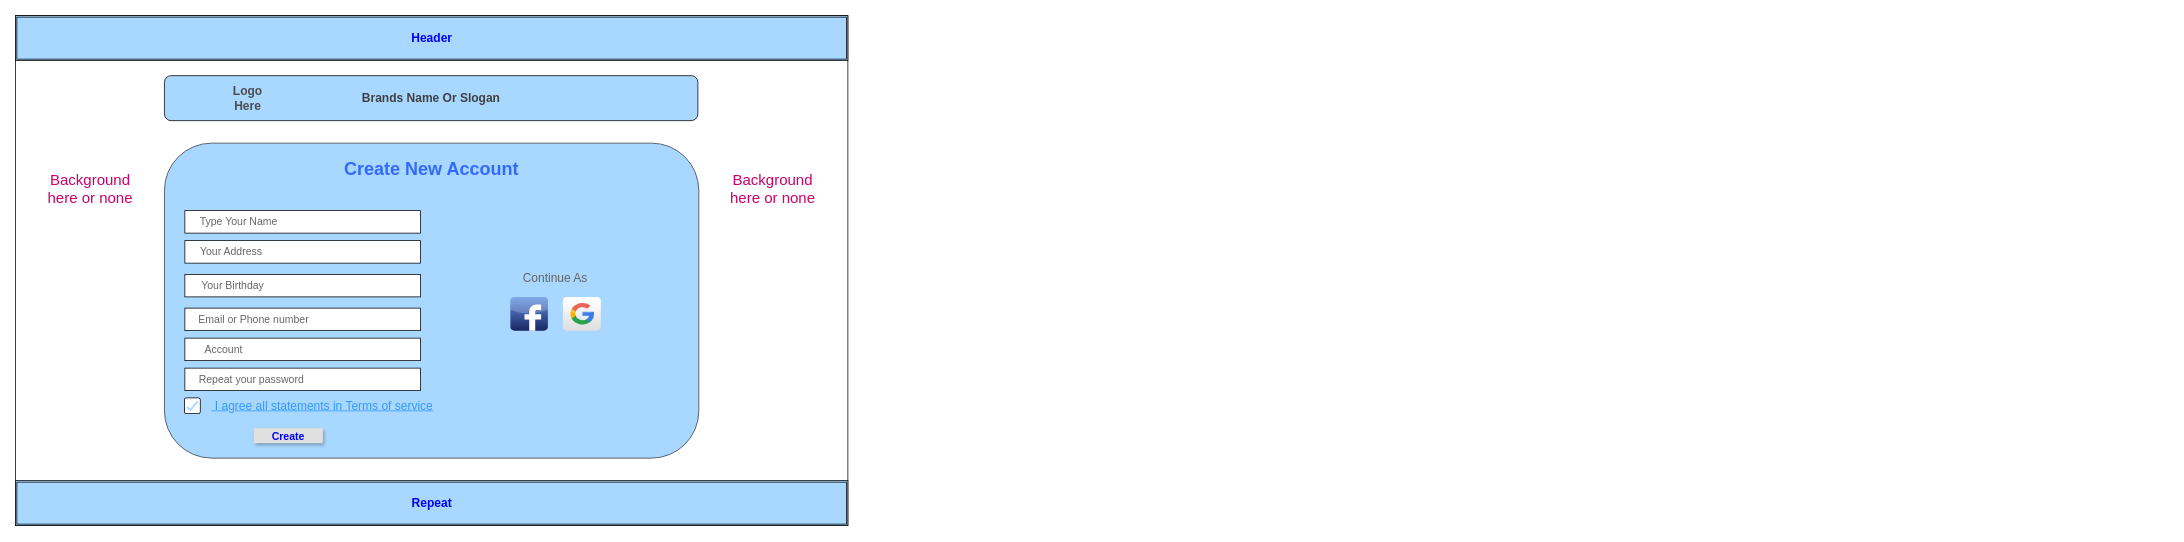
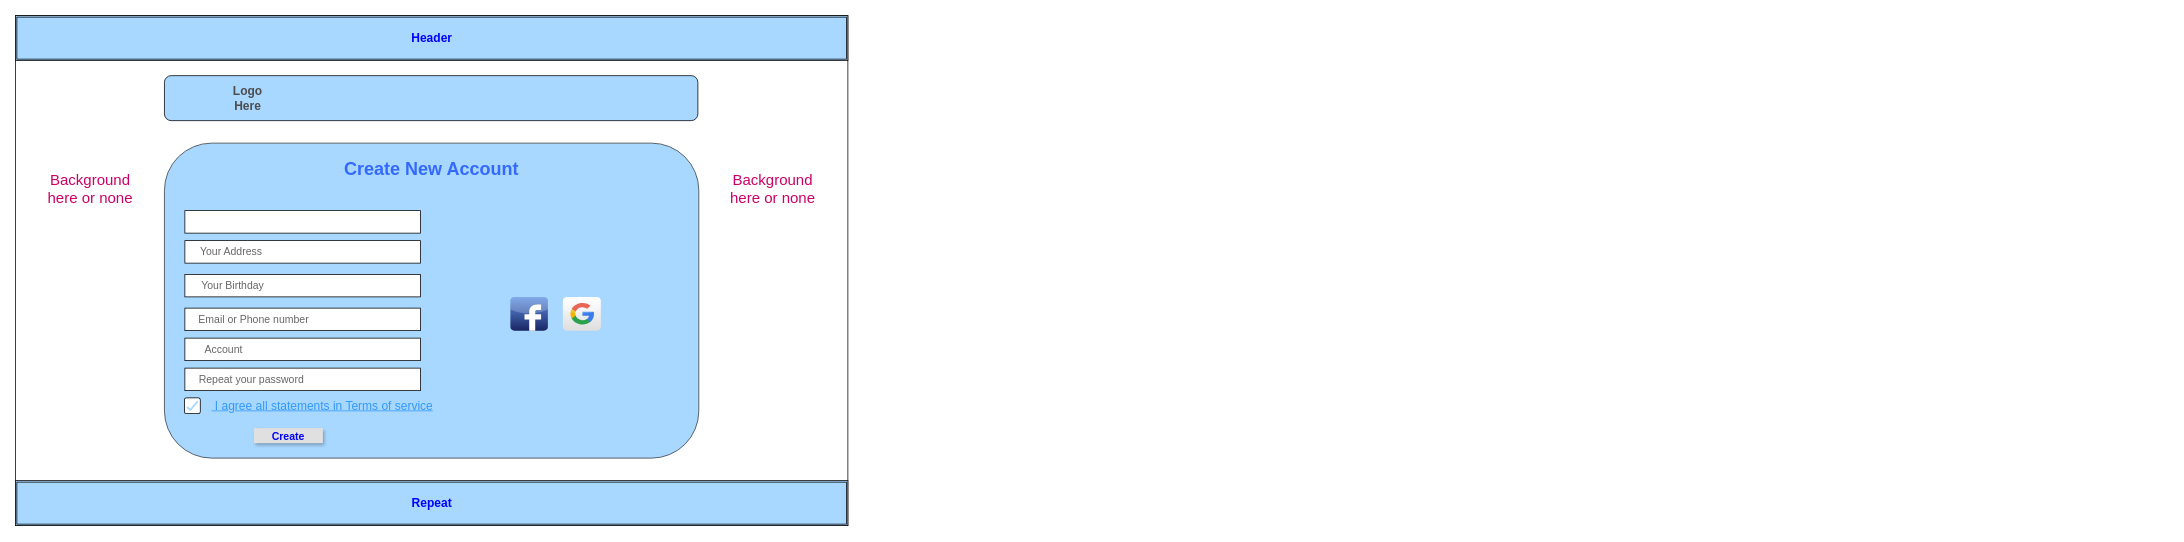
node "Brands Name Or Slogan": removed
node "Type Your Name": removed
node "Continue As": removed
